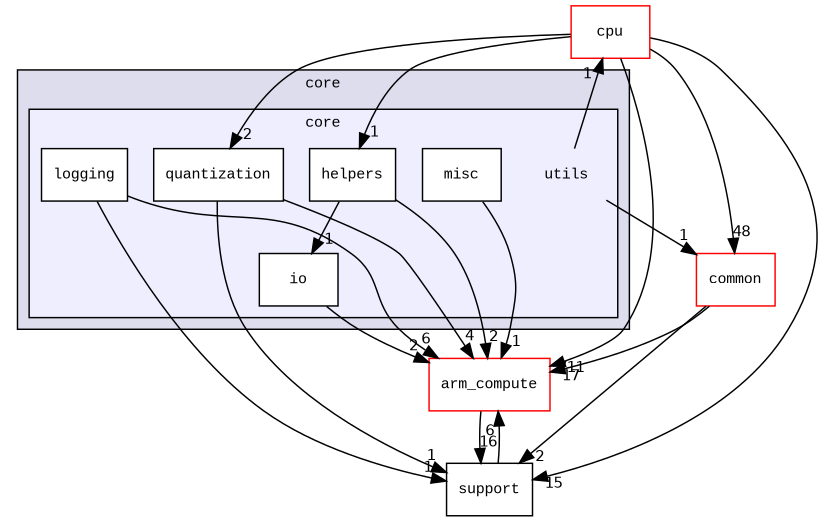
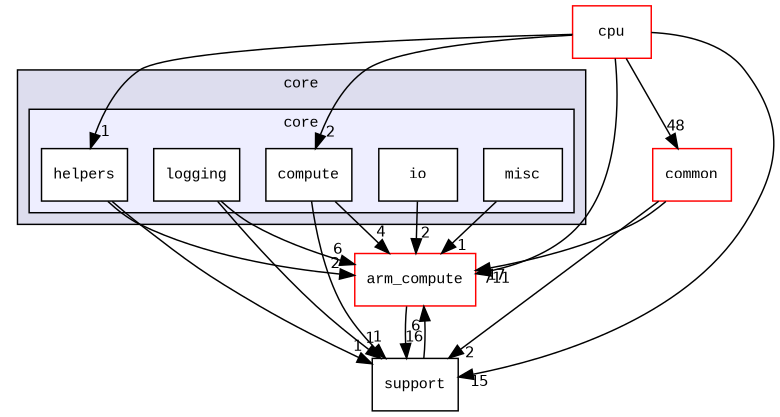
node "quantization": label "quantization" -> "compute"
node "utils": removed
edge "helpers" -> "io": now "helpers" -> "support"
